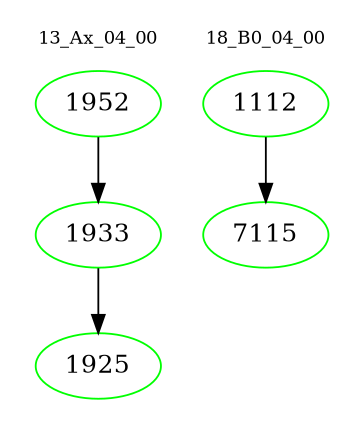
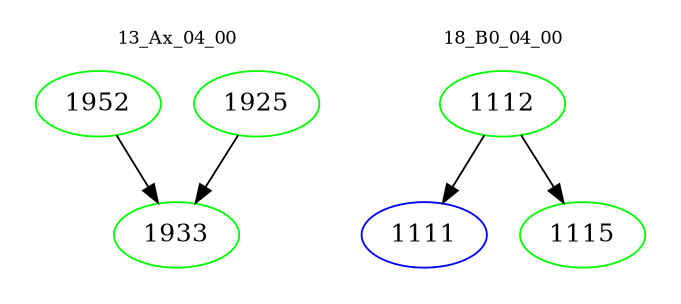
node "7115": label "7115" -> "1115"
node "1111": added
edge "1933" -> "1925": reversed
